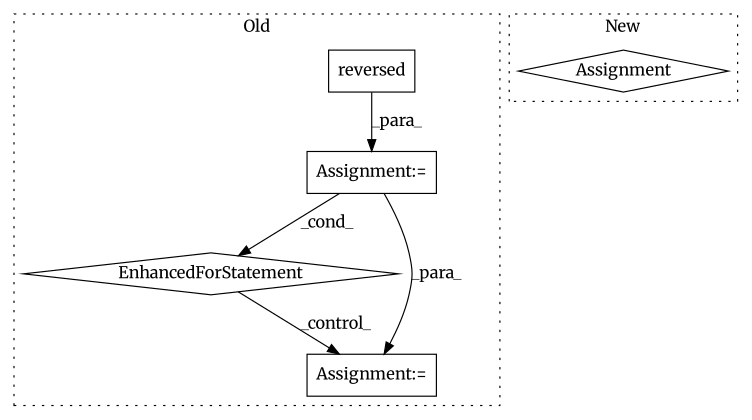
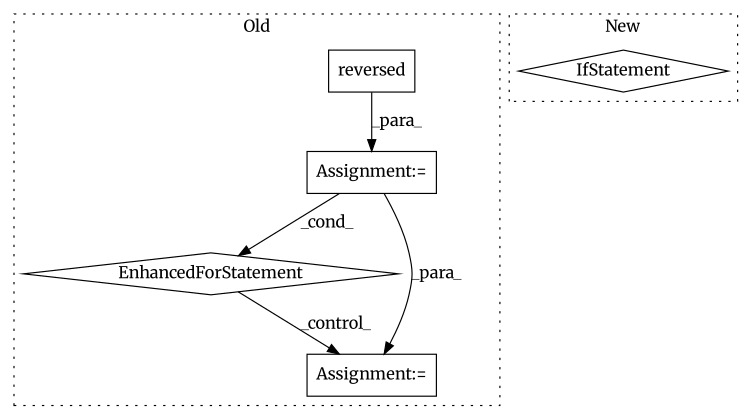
node "Assignment": label "Assignment" -> "IfStatement"
